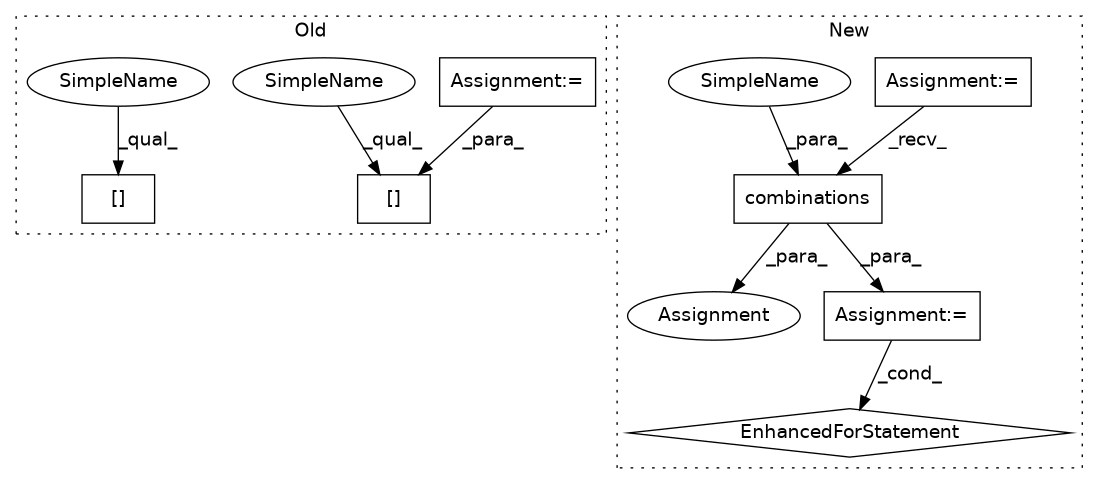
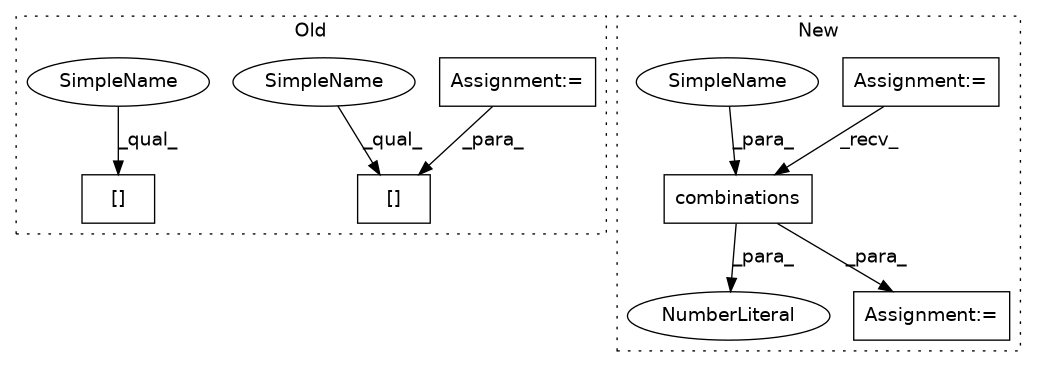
node "Assignment": label "Assignment" -> "NumberLiteral"
node "EnhancedForStatement": removed
